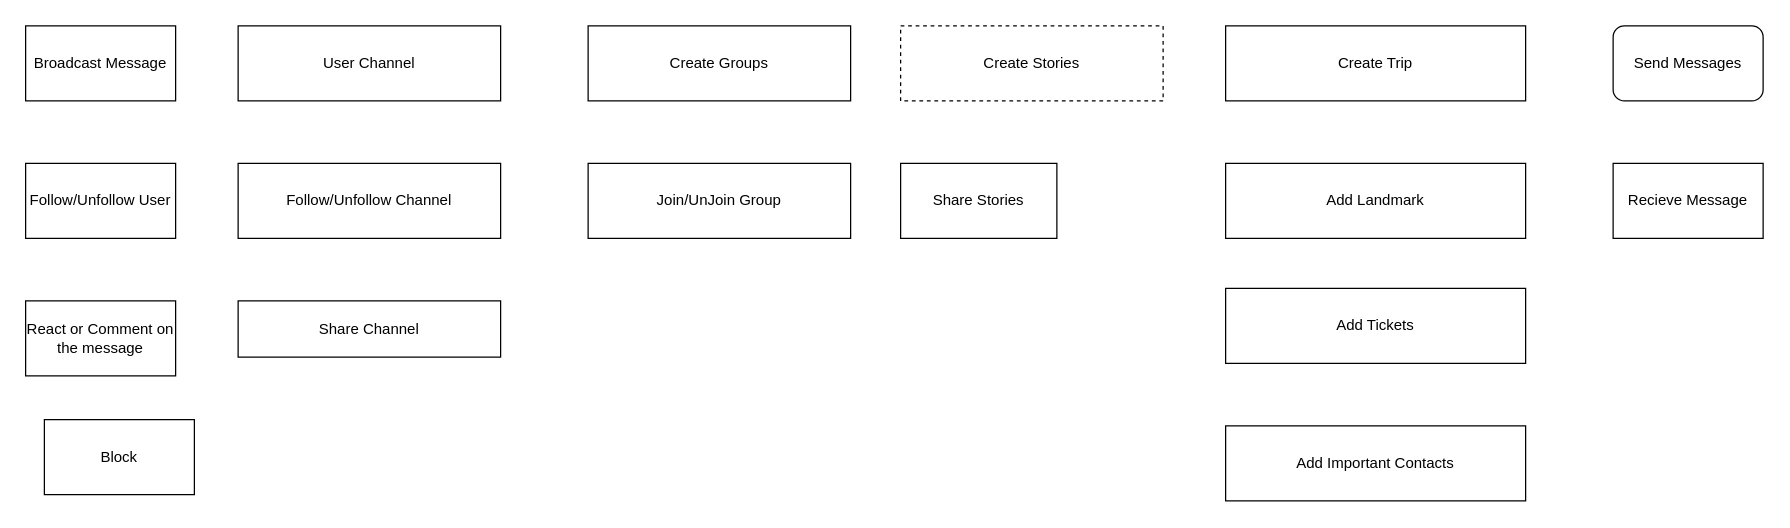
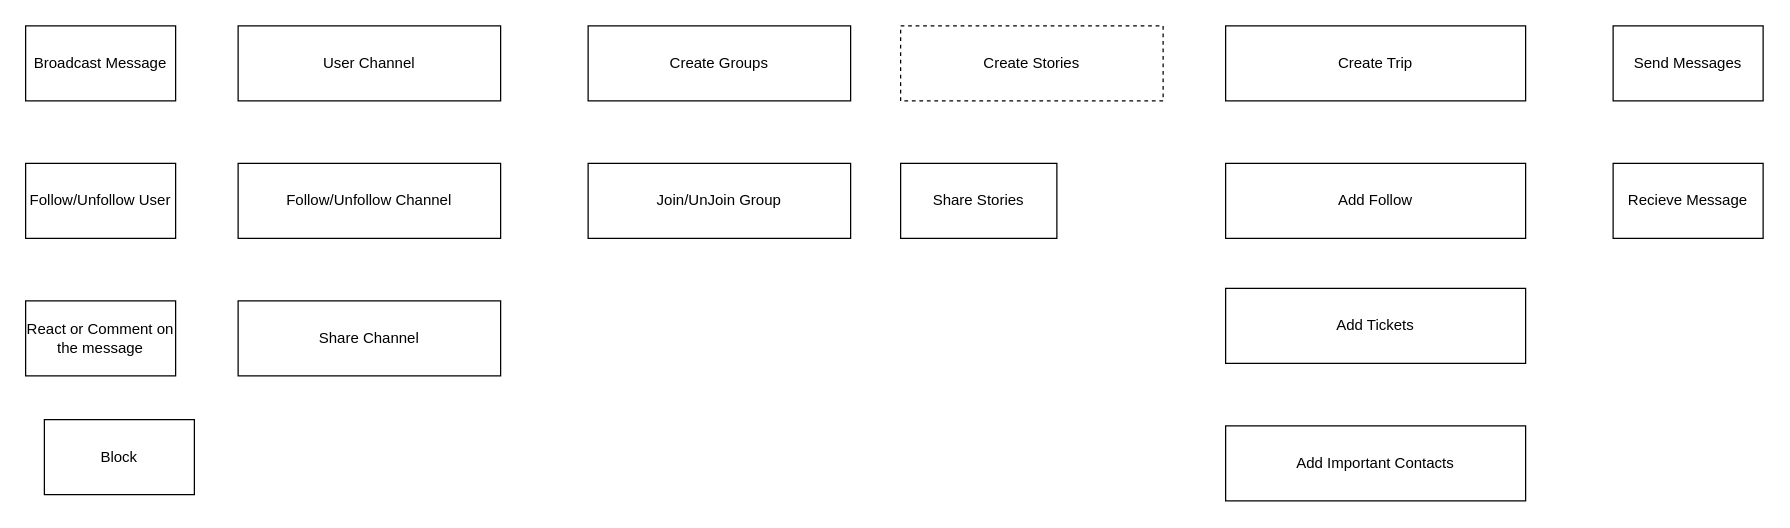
node "Send Messages": shape rounded rectangle -> rectangle
node "Add Landmark": label "Add Landmark" -> "Add Follow"
node "Share Channel": size 263x56 -> 263x75
